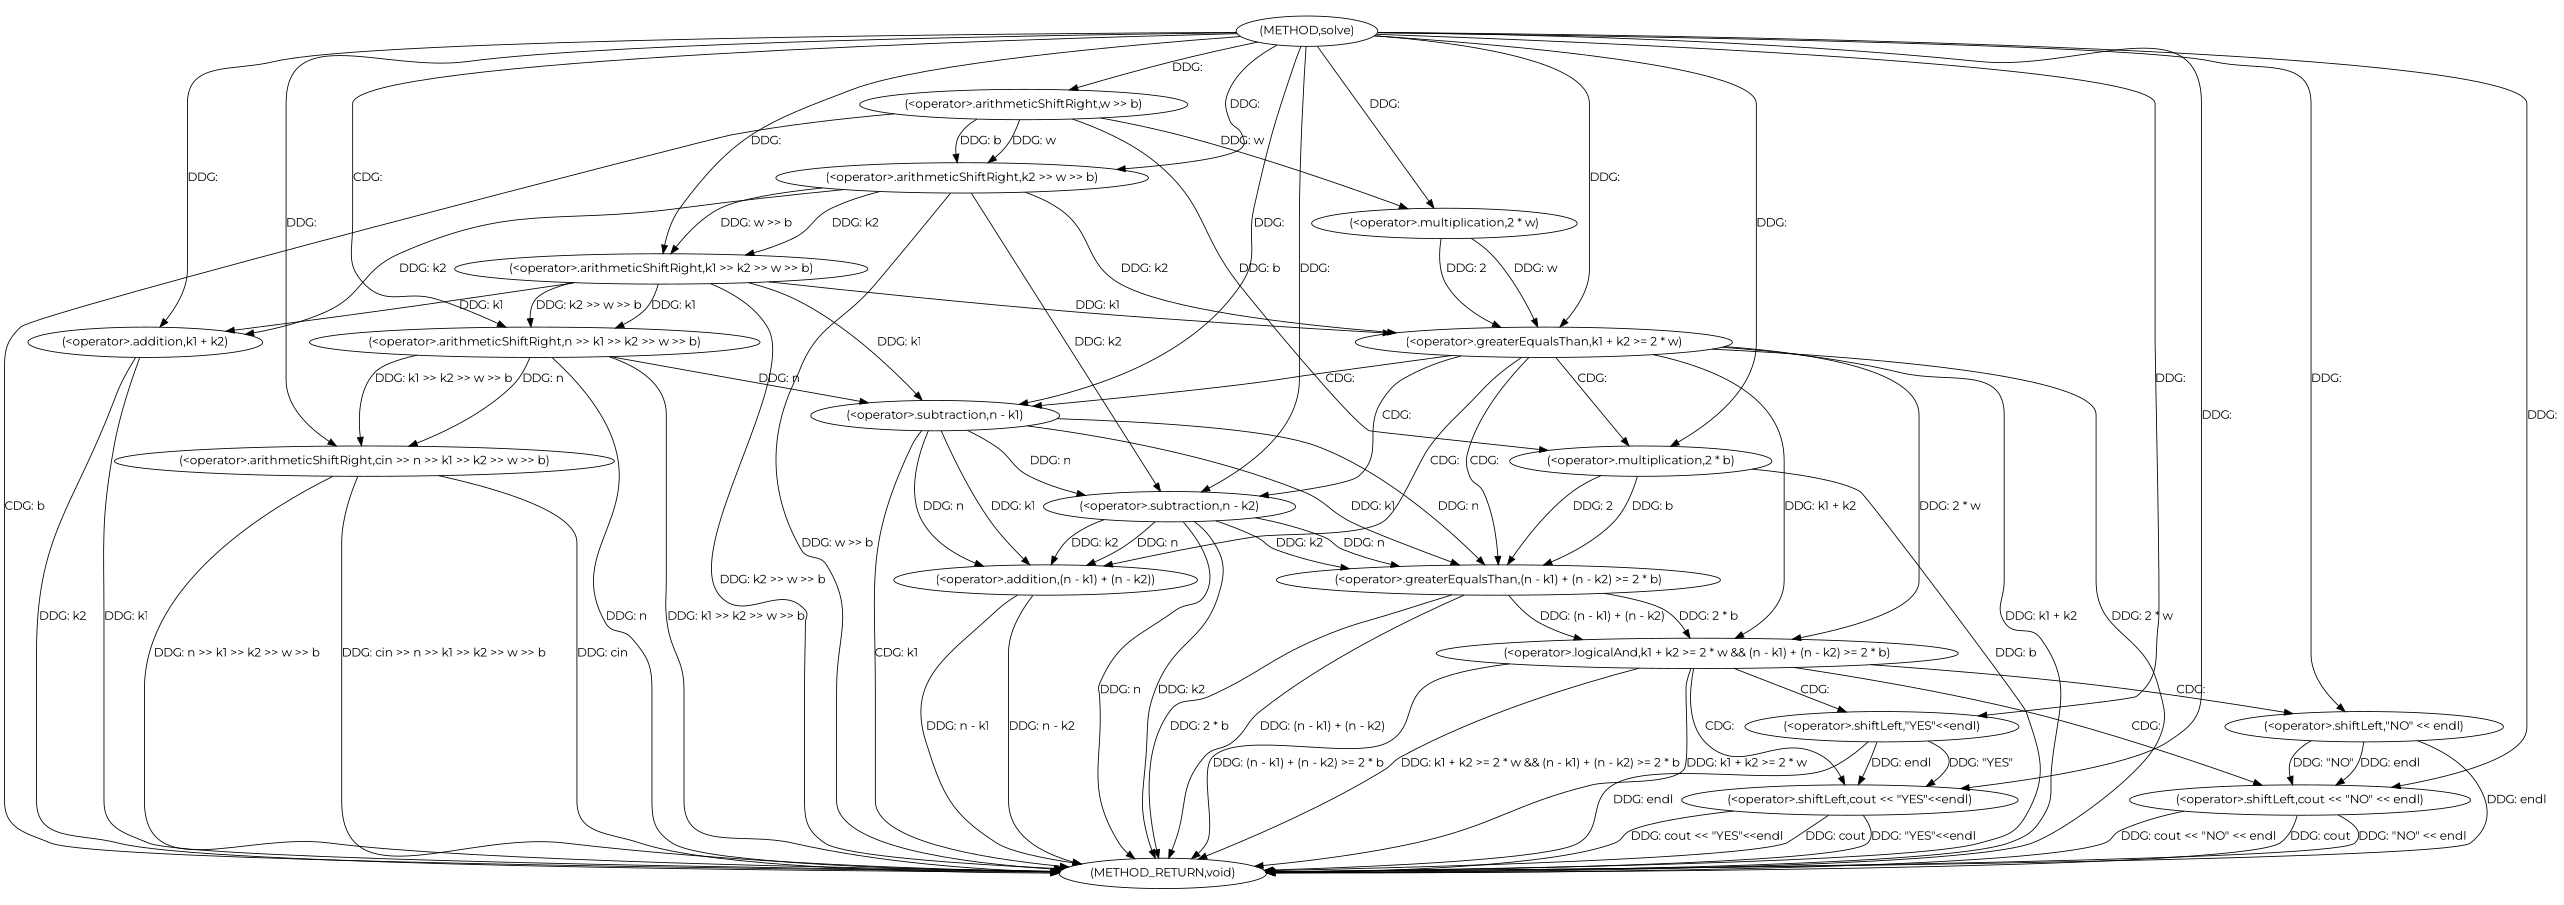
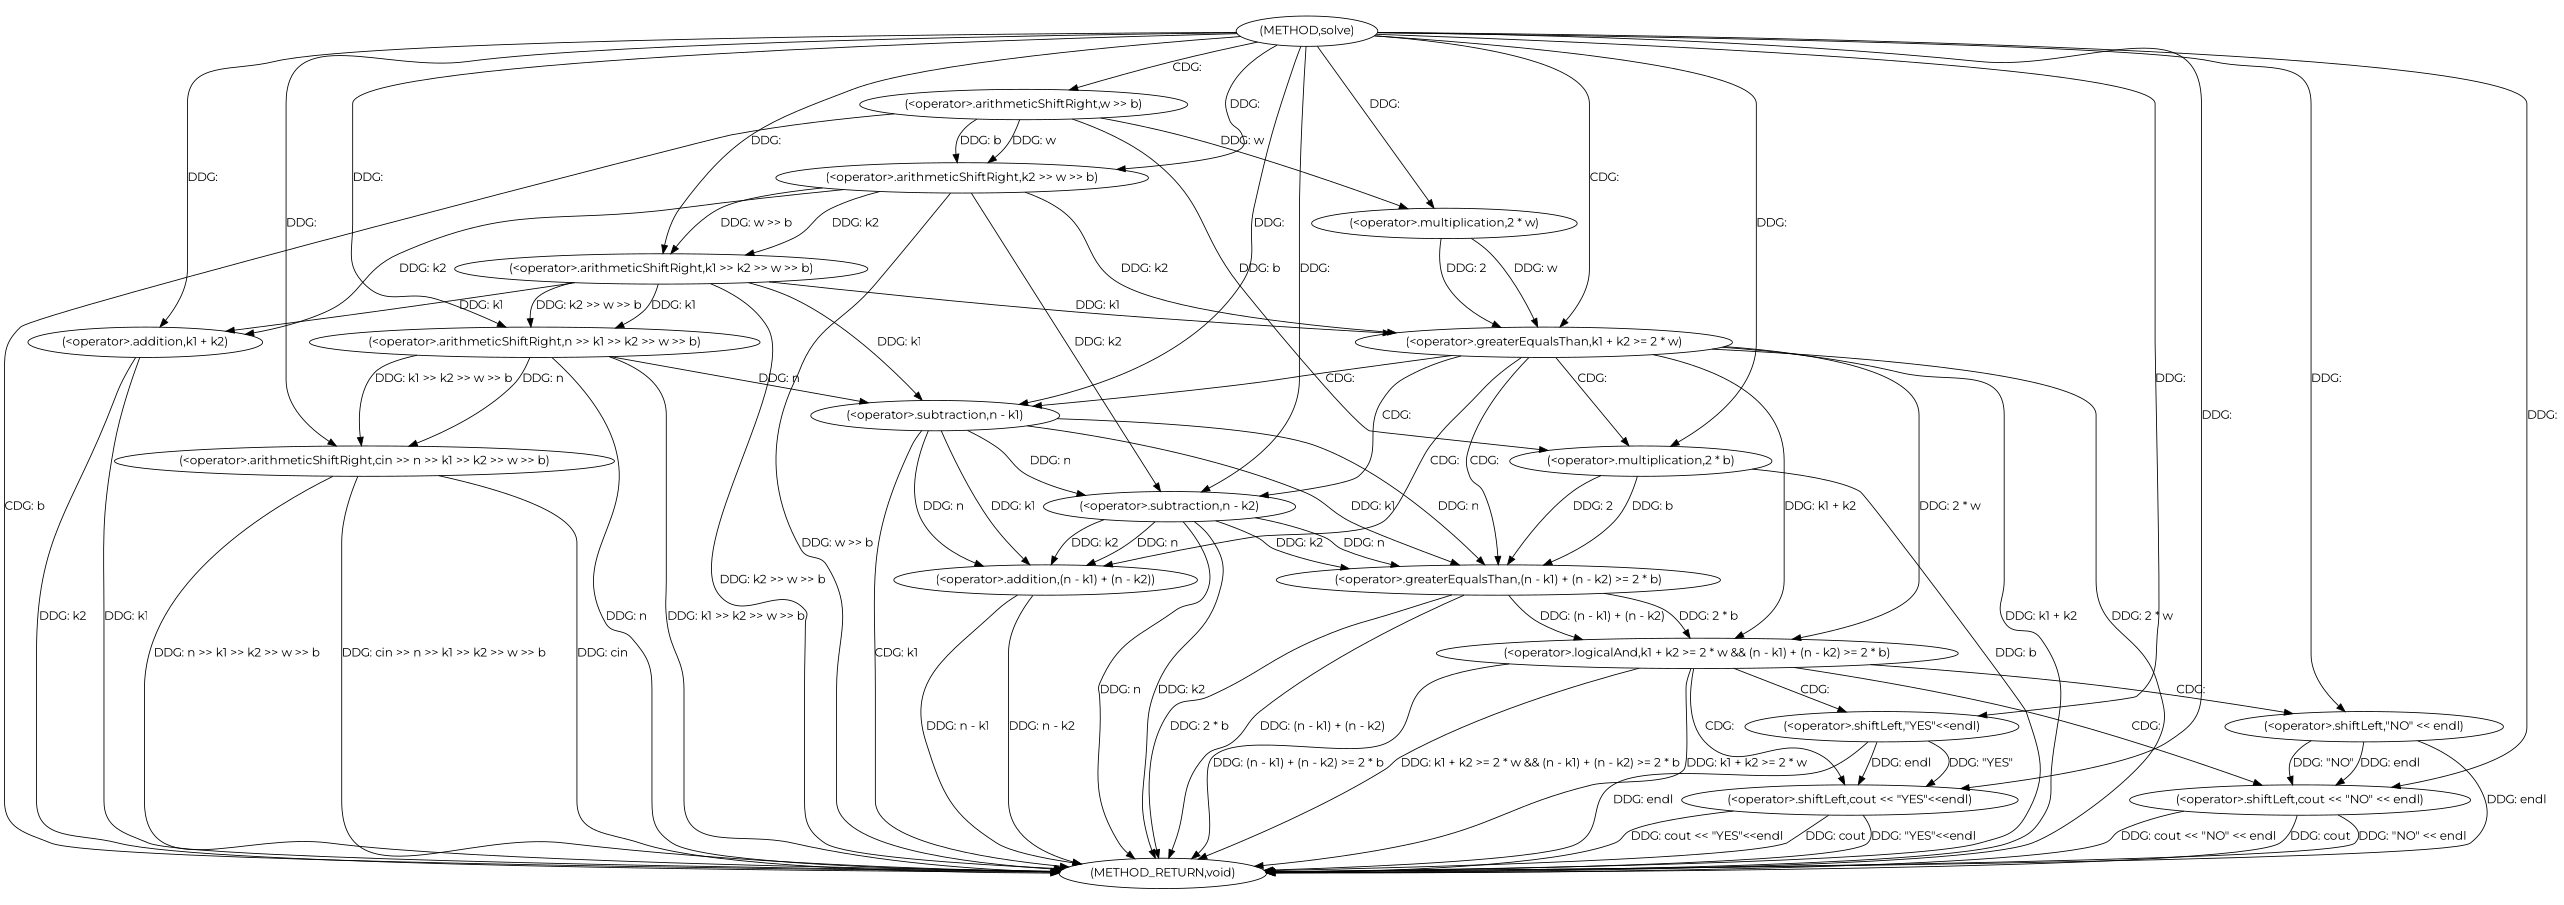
edge "(METHOD,solve)" -> "(<operator>.arithmeticShiftRight,w >> b)": label "DDG: " -> "CDG: "
edge "(METHOD,solve)" -> "(<operator>.arithmeticShiftRight,n >> k1 >> k2 >> w >> b)": label "CDG: " -> "DDG: "
edge "(METHOD,solve)" -> "(<operator>.greaterEqualsThan,k1 + k2 >= 2 * w)": label "DDG: " -> "CDG: "
